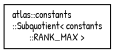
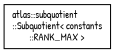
node "atlas::constants ::Subquotient< constants ::RANK_MAX >": label "atlas::constants ::Subquotient< constants ::RANK_MAX >" -> "atlas::subquotient ::Subquotient< constants ::RANK_MAX >"
